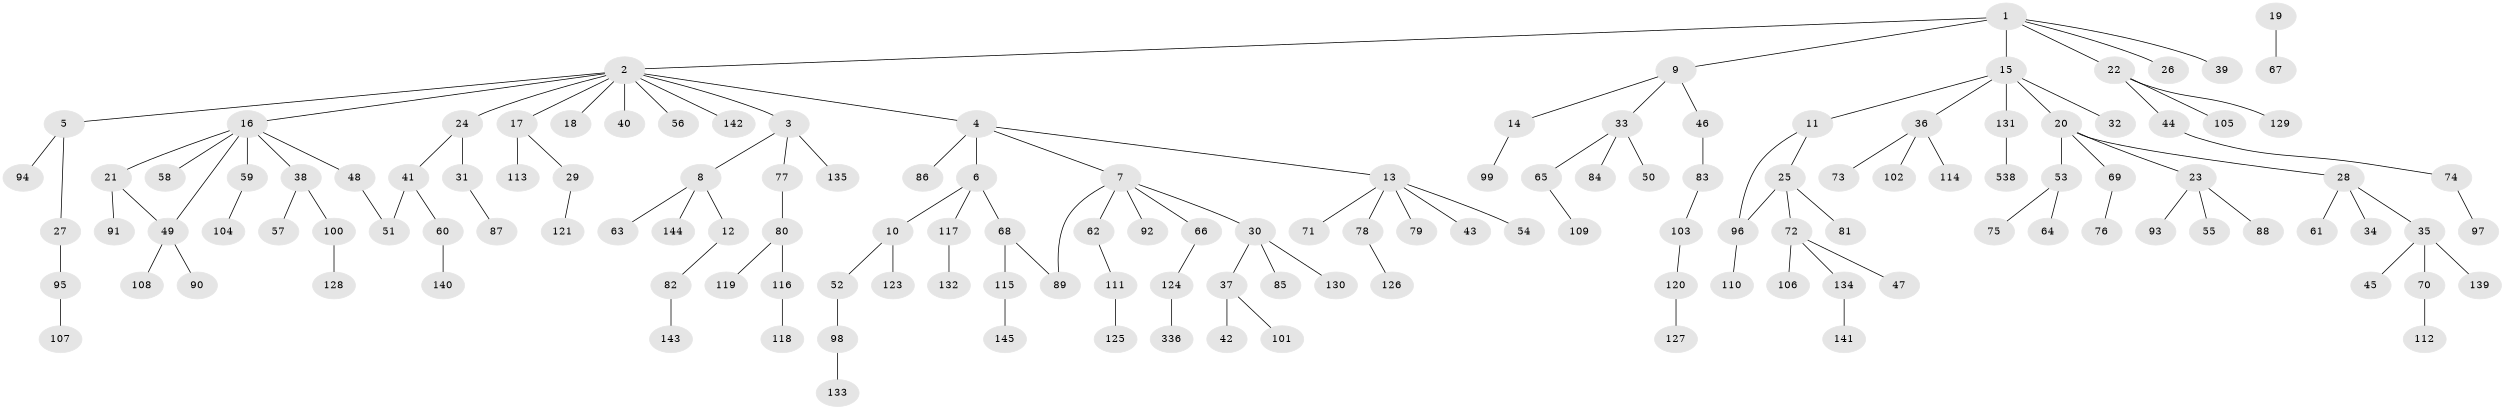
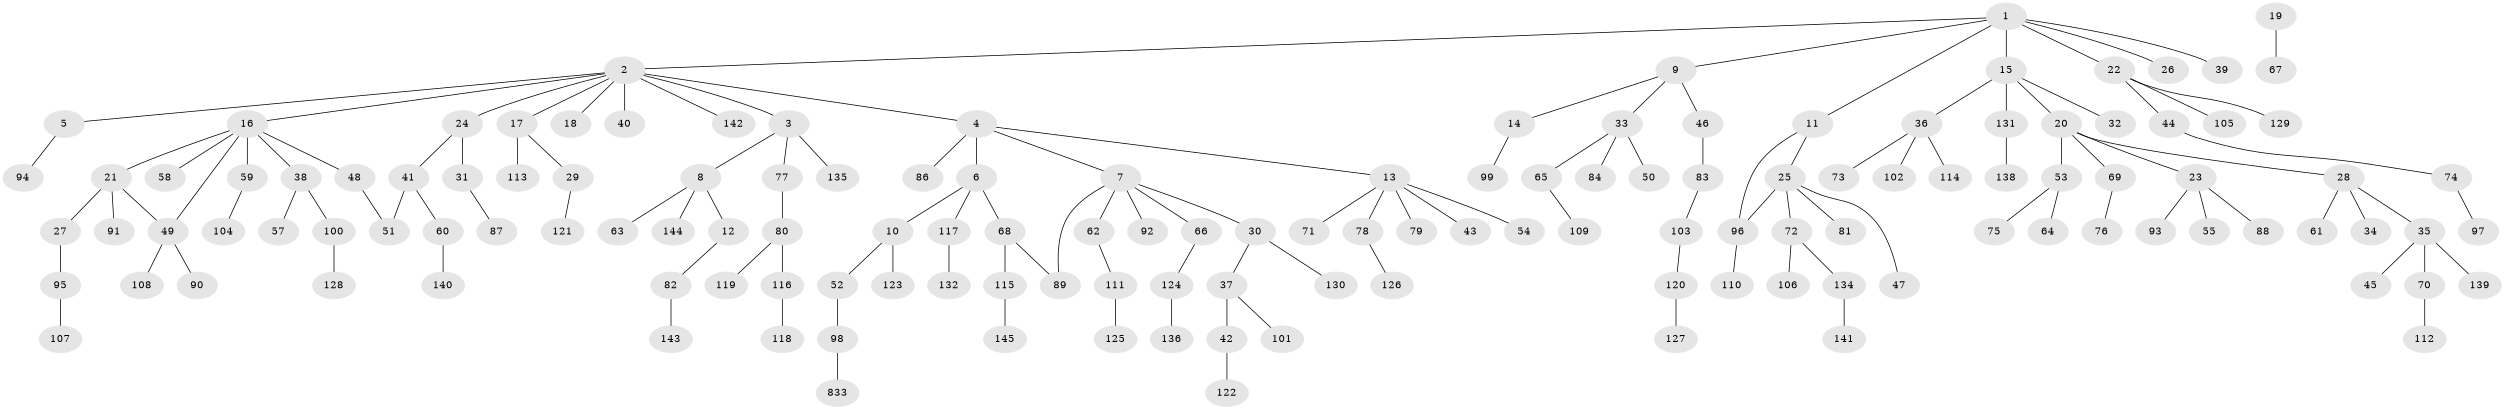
edge "15" -- "11": now "1" -- "11"
node "56": removed
edge "5" -- "27": now "21" -- "27"
node "538": label "538" -> "138"
edge "72" -- "47": now "25" -- "47"
node "85": removed
node "336": label "336" -> "136"
node "133": label "133" -> "833"
node "122": added
